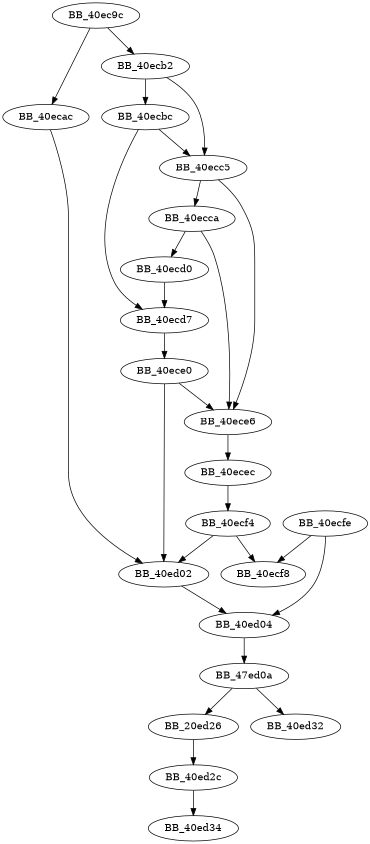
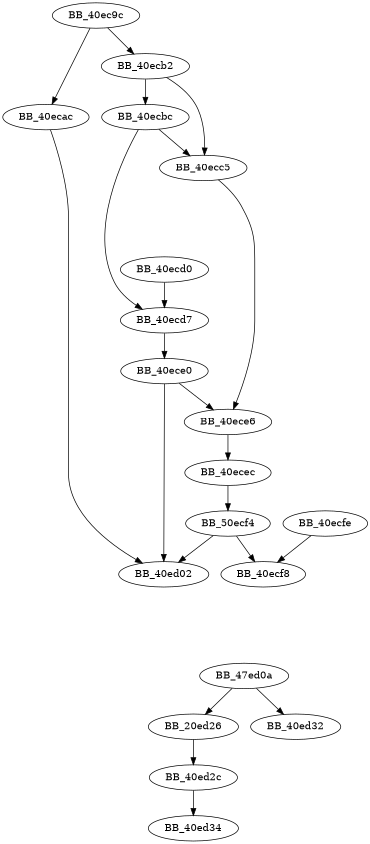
node "BB_40ecca": removed
node "BB_40ecf4": label "BB_40ecf4" -> "BB_50ecf4"
node "BB_40ed04": removed
